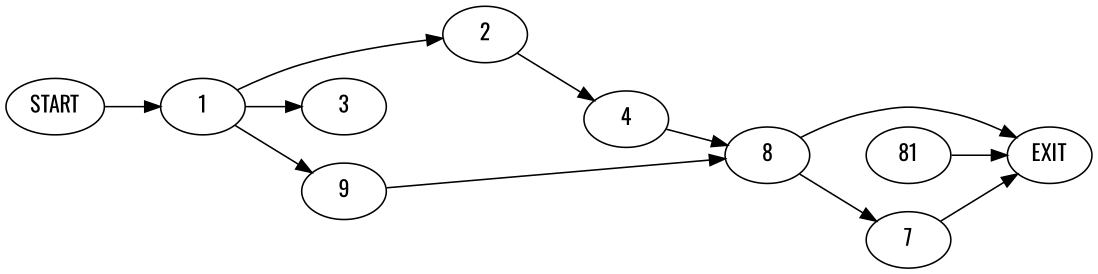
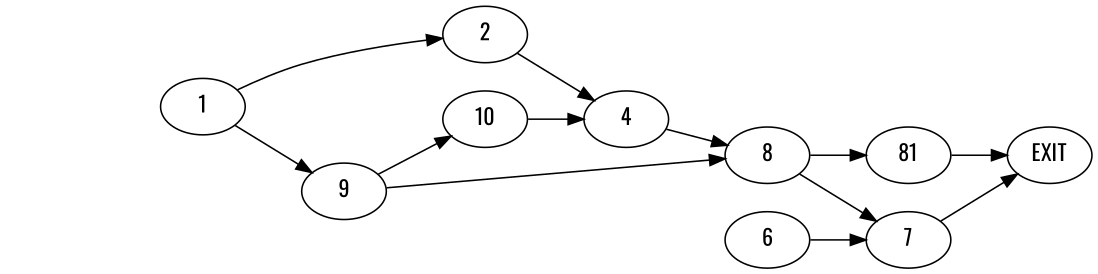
node "START": removed
node "3": removed
edge "8" -> "EXIT": now "8" -> "81"
node "10": added
node "6": added
